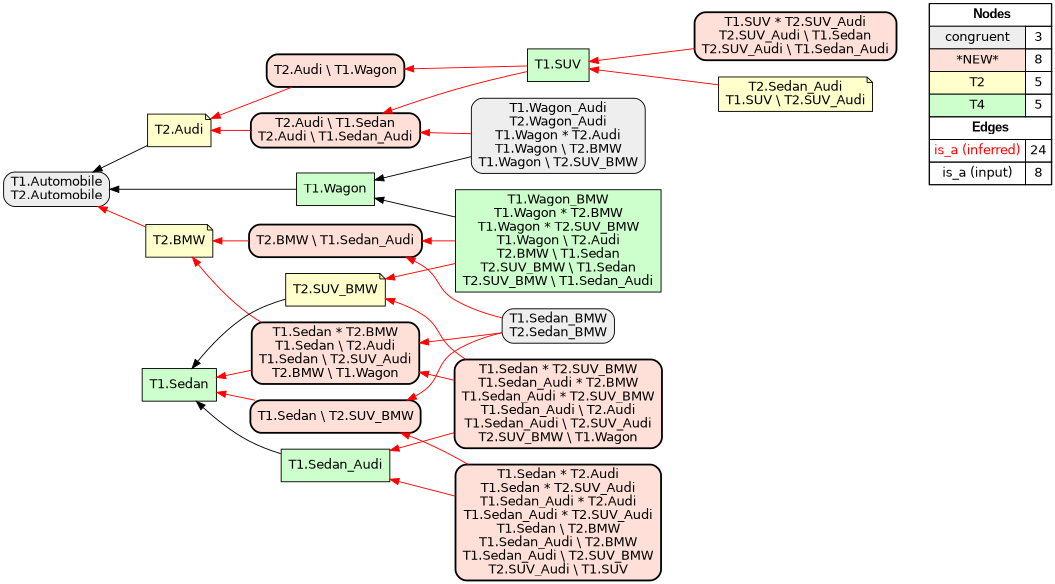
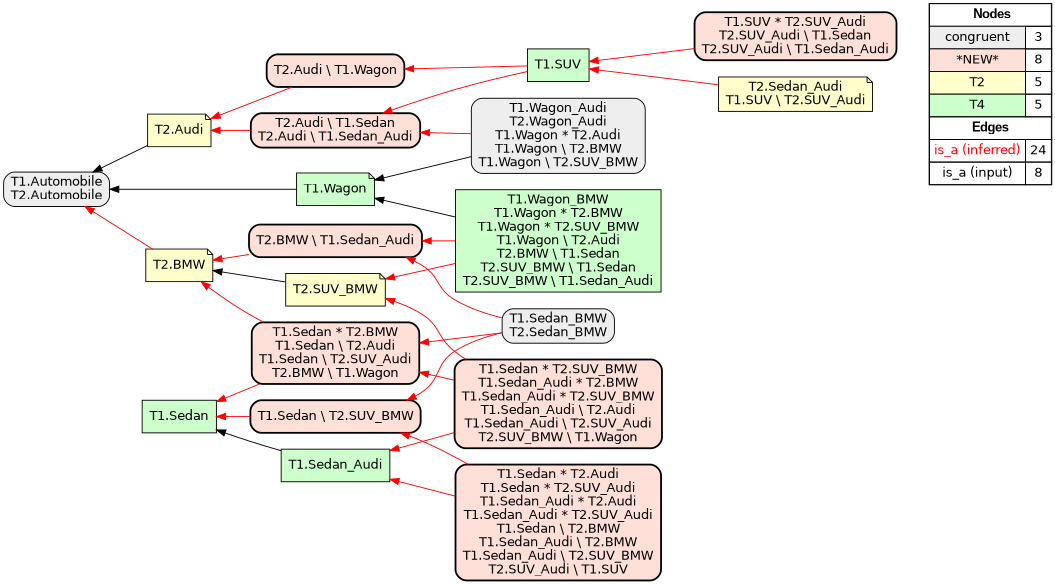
node "T1.Wagon": shape box -> note
edge "T2.SUV_BMW" -> "T1.Sedan": now "T2.SUV_BMW" -> "T2.BMW"
